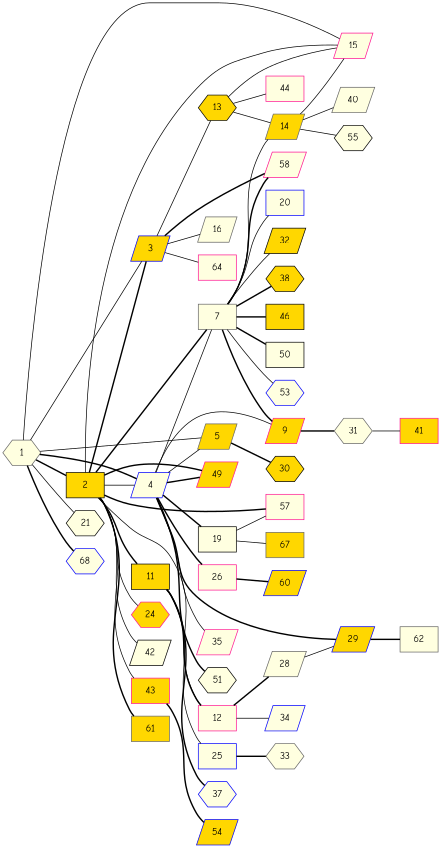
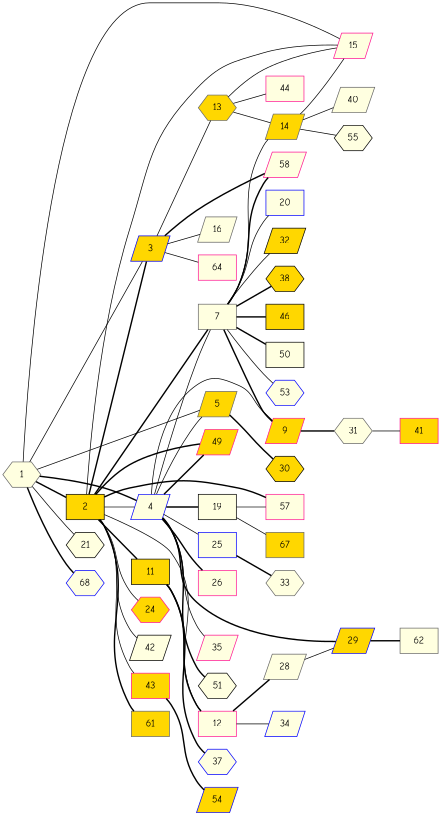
node "13": color black -> gray40
node "60": removed
edge "11" -- "25": now "4" -- "25"
